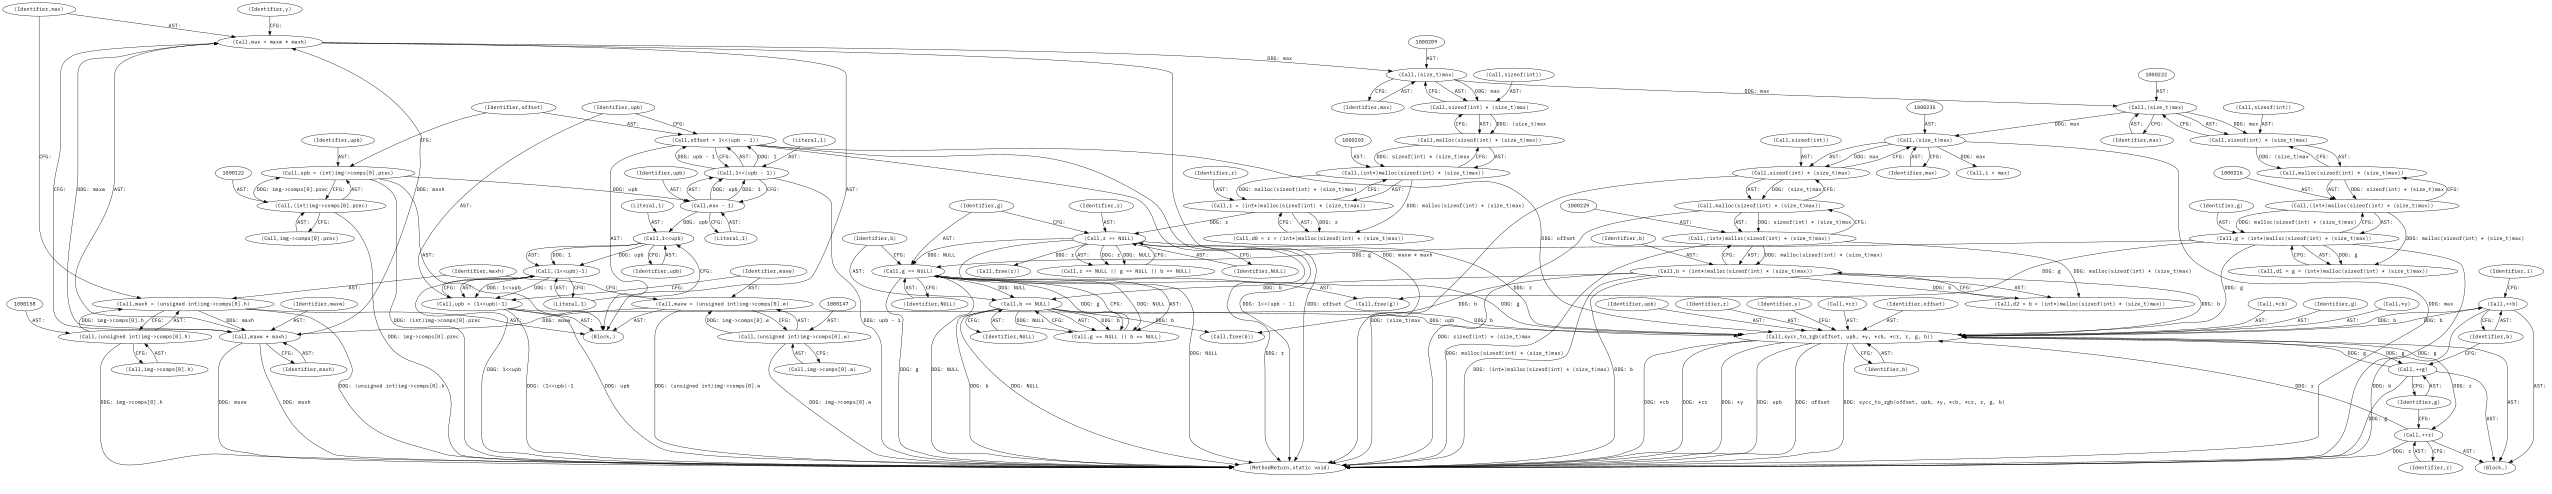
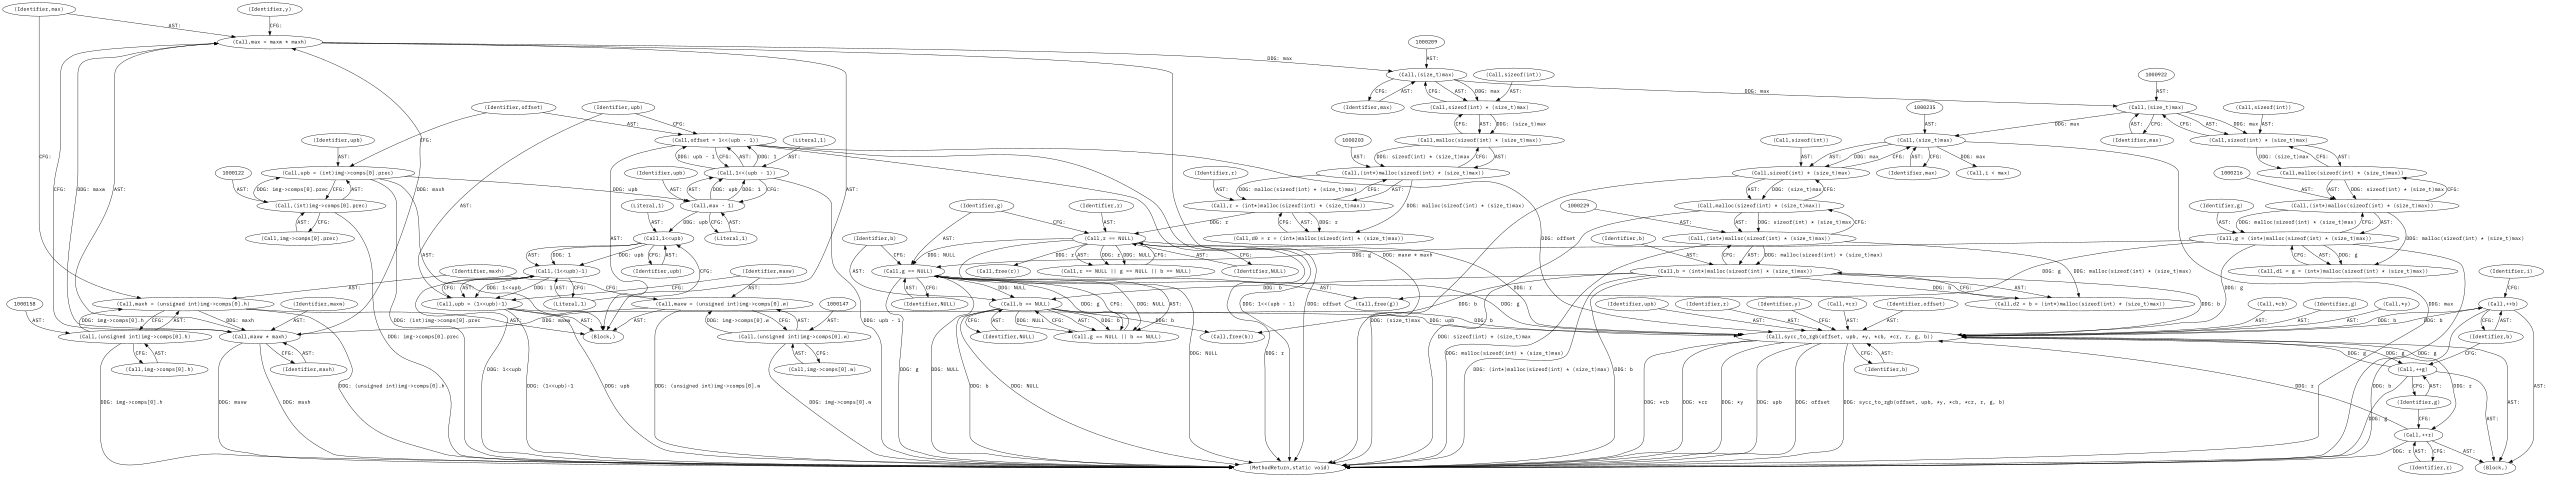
node "1000222": label "1000222" -> "1000922"
